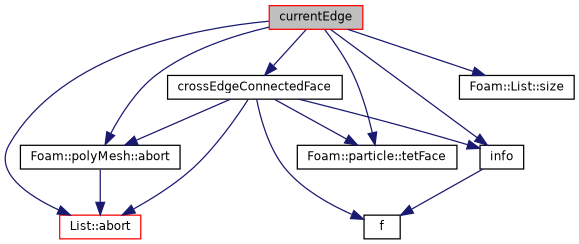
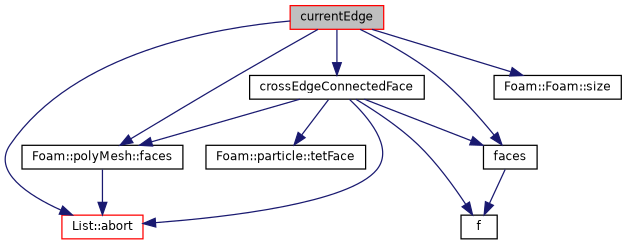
edge "currentEdge" -> "Foam::particle::tetFace": removed
node "Foam::List::size": label "Foam::List::size" -> "Foam::Foam::size"
node "Foam::polyMesh::abort": label "Foam::polyMesh::abort" -> "Foam::polyMesh::faces"
node "info": label "info" -> "faces"
